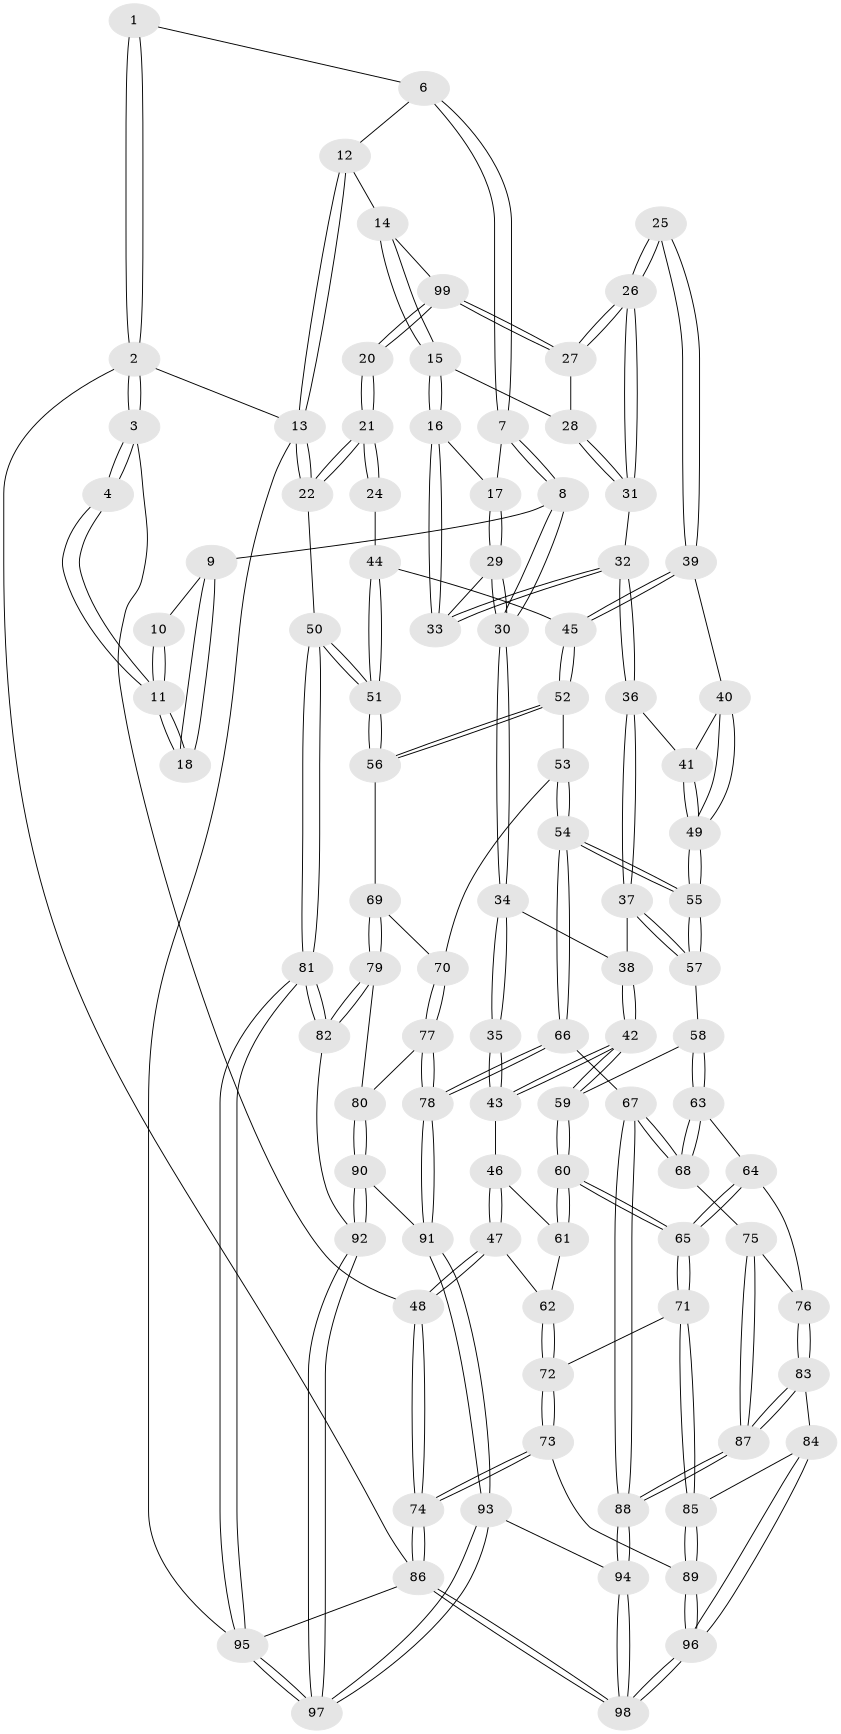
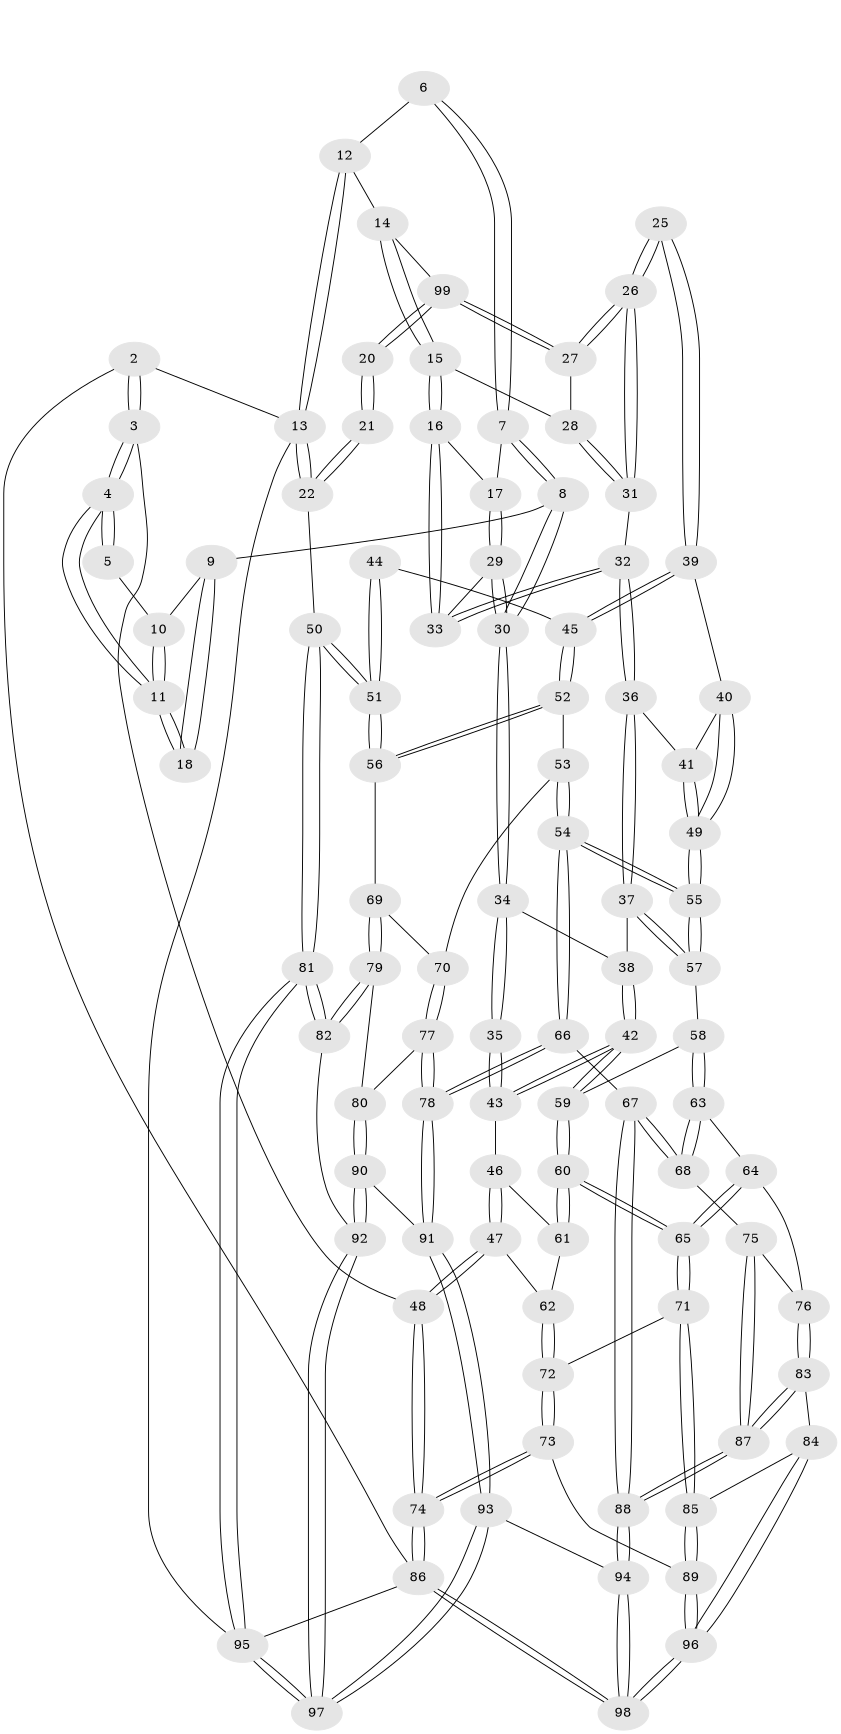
node "1": removed
node "24": removed
node "5": added
